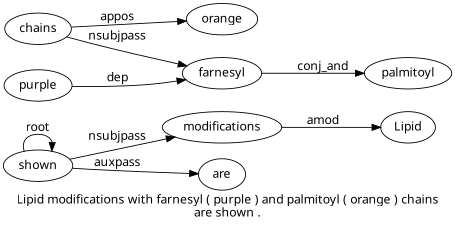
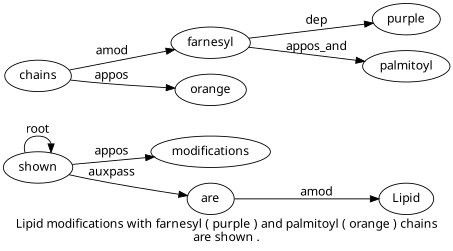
edge "chains" -> "farnesyl": label "nsubjpass" -> "amod"
edge "farnesyl" -> "palmitoyl": label "conj_and" -> "appos_and"
edge "purple" -> "farnesyl": reversed
edge "modifications" -> "Lipid": now "are" -> "Lipid"
edge "shown" -> "modifications": label "nsubjpass" -> "appos"
